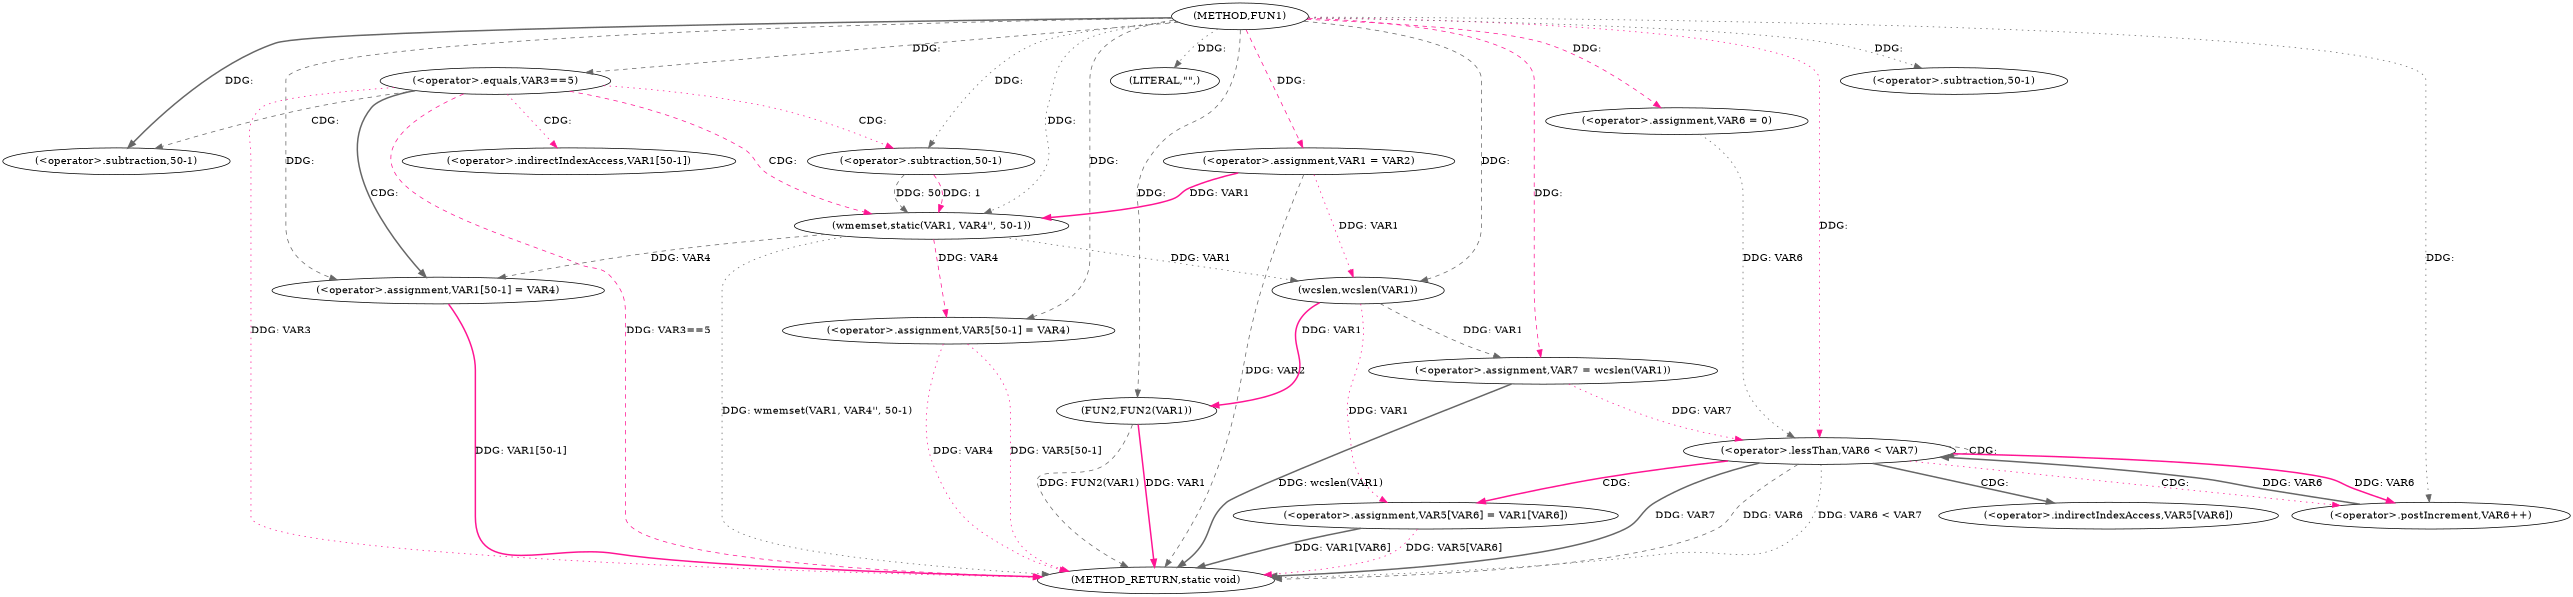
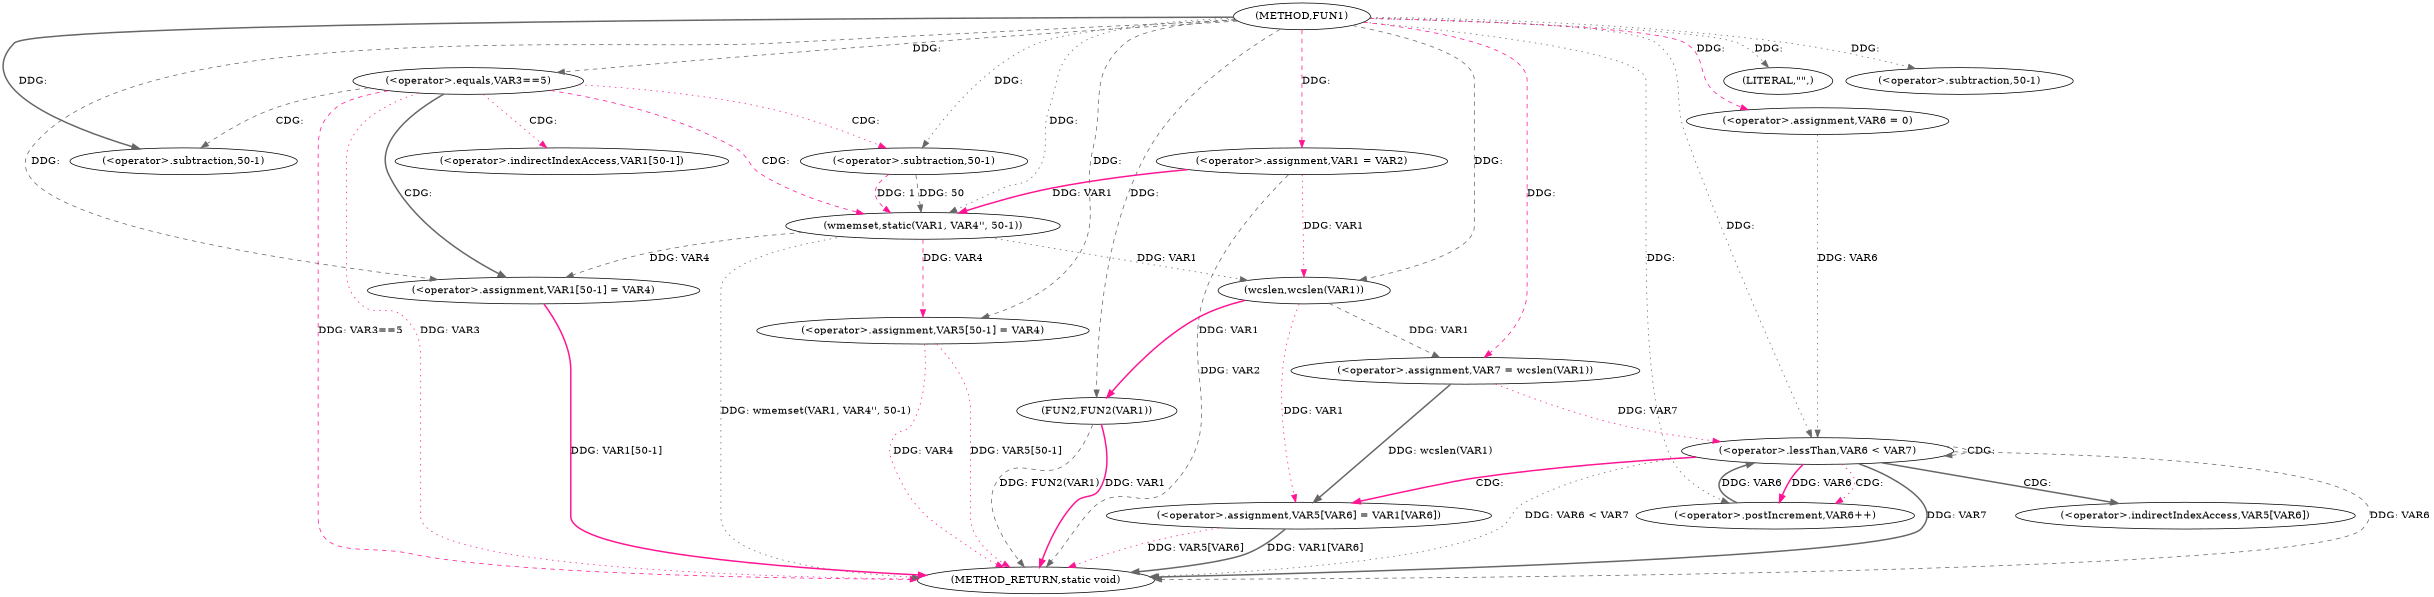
edge "(METHOD,FUN1)" -> "(<operator>.lessThan,VAR6 < VAR7)": color deeppink -> gray40
edge "(<operator>.assignment,VAR7 = wcslen(VAR1))" -> "(METHOD_RETURN,static void)": now "(<operator>.assignment,VAR7 = wcslen(VAR1))" -> "(<operator>.assignment,VAR5[VAR6] = VAR1[VAR6])"
